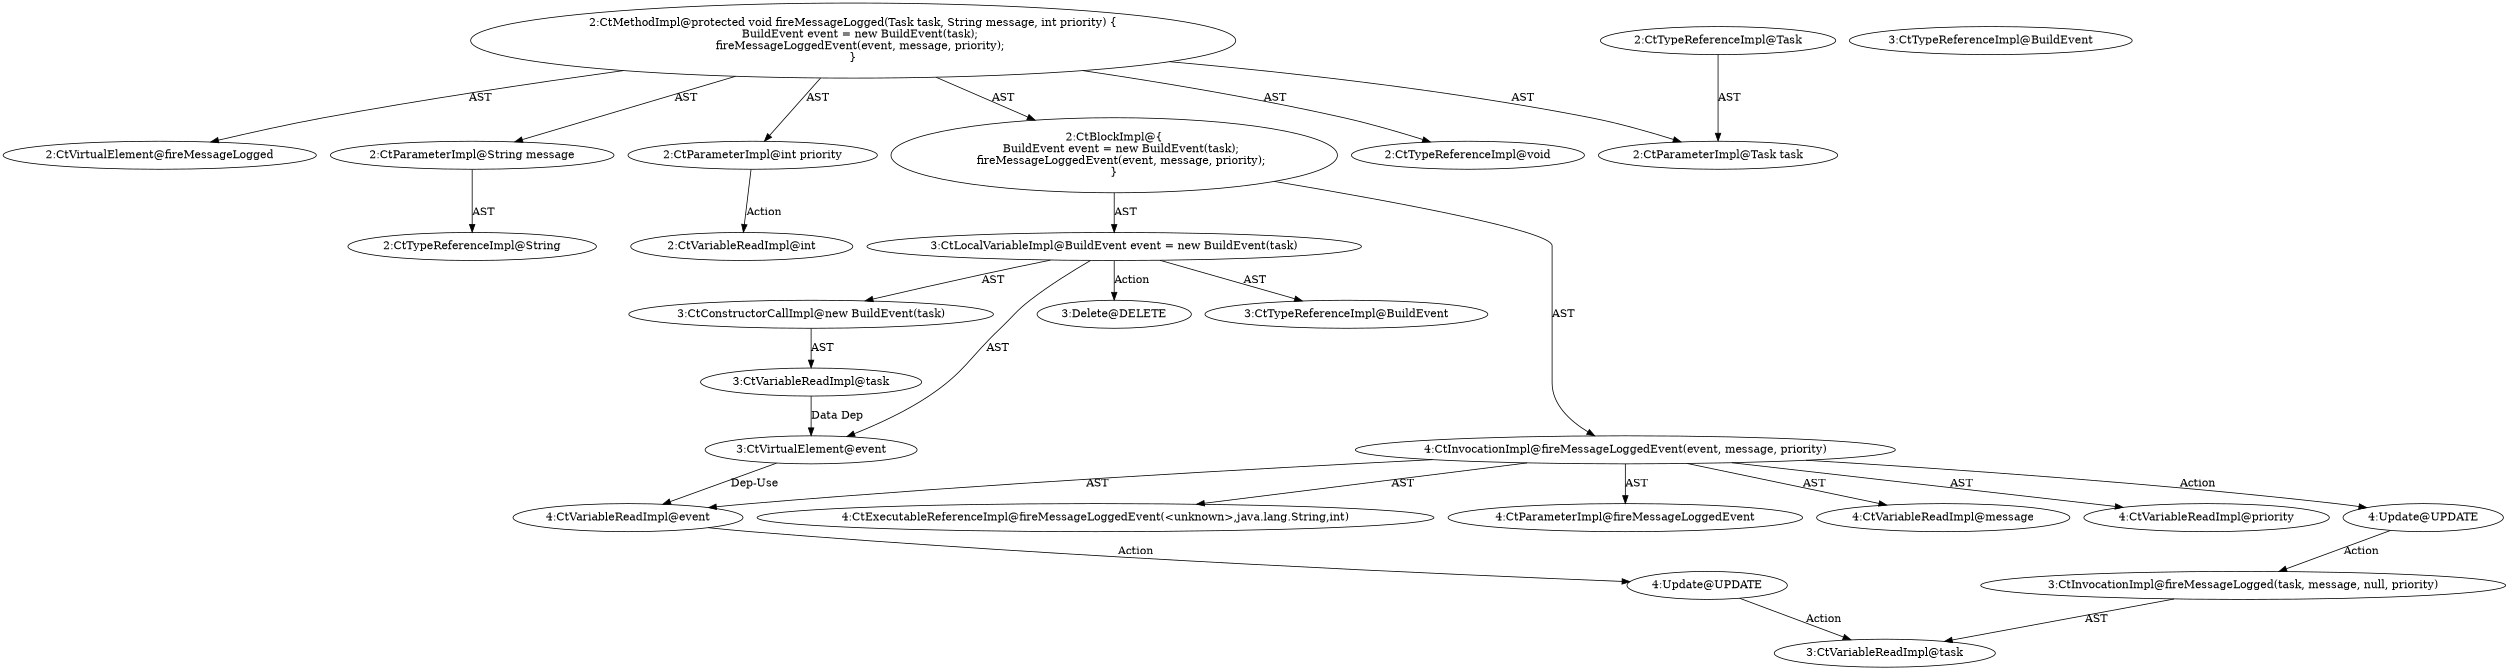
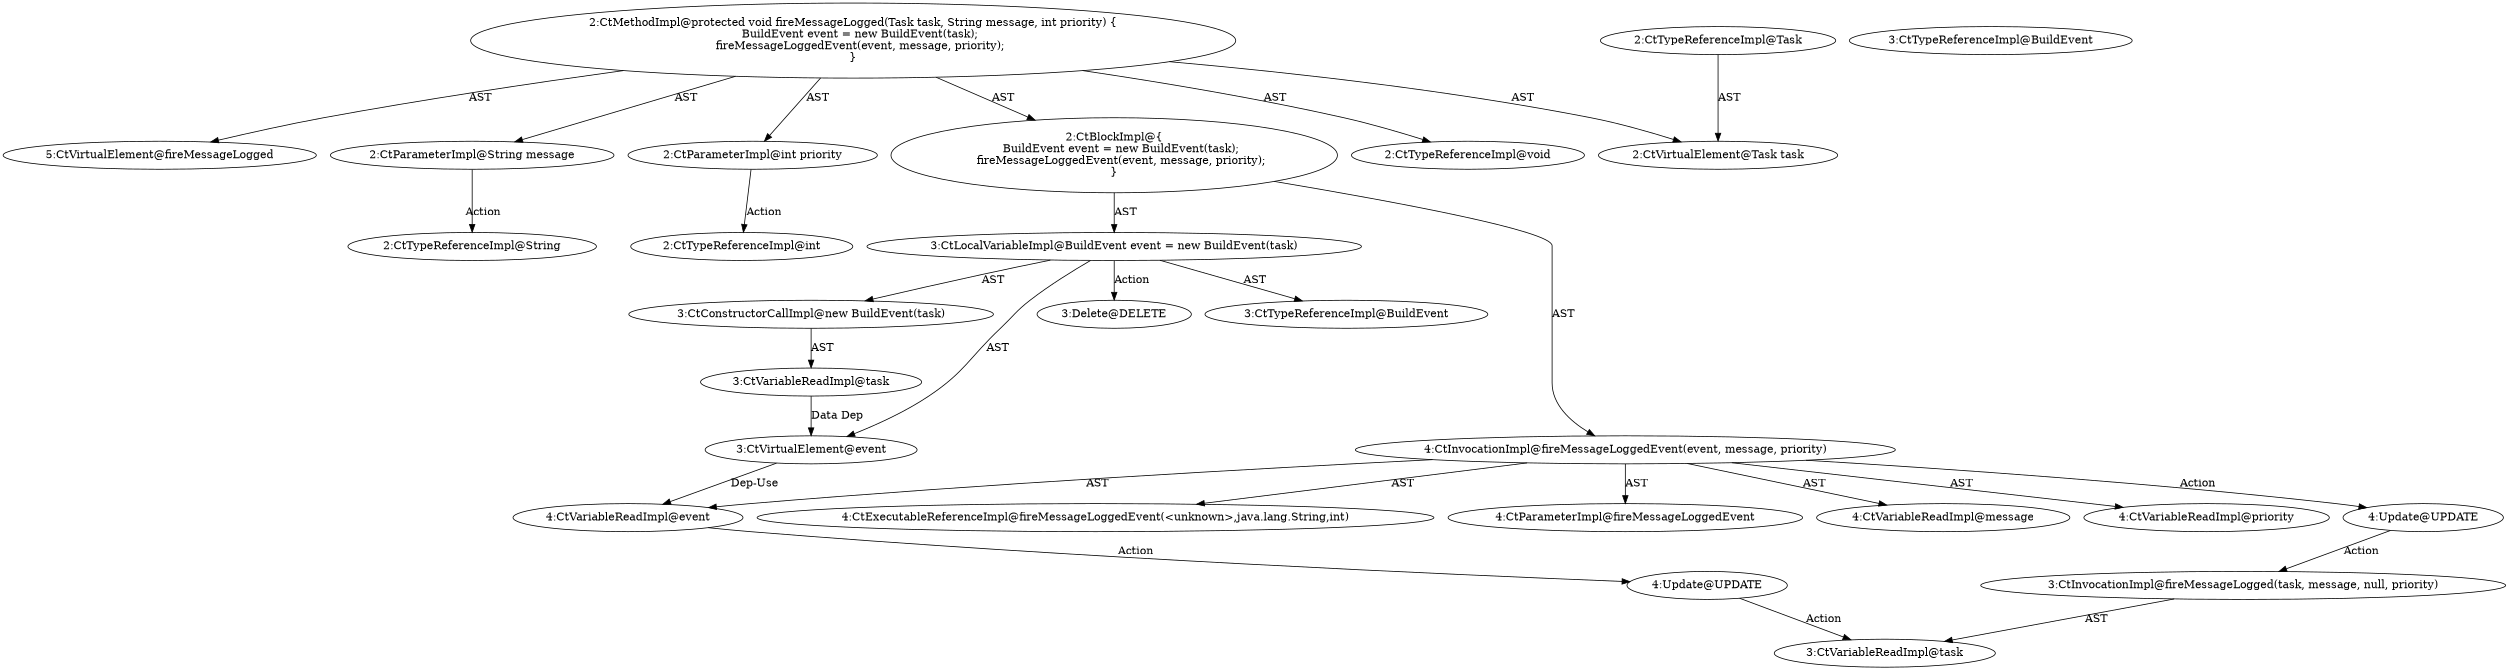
node "2:CtVirtualElement@fireMessageLogged": label "2:CtVirtualElement@fireMessageLogged" -> "5:CtVirtualElement@fireMessageLogged"
node "2:CtParameterImpl@Task task": label "2:CtParameterImpl@Task task" -> "2:CtVirtualElement@Task task"
edge "2:CtParameterImpl@String message" -> "2:CtTypeReferenceImpl@String": label "AST" -> "Action"
node "2:CtVariableReadImpl@int": label "2:CtVariableReadImpl@int" -> "2:CtTypeReferenceImpl@int"
